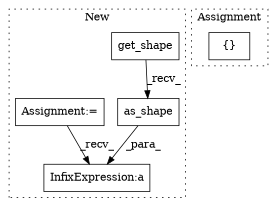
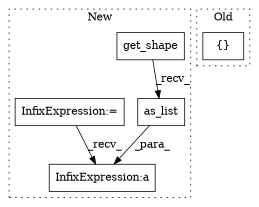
cluster "Assignment": label "Assignment" -> "Old"
node "Assignment:=": label "Assignment:=" -> "InfixExpression:="
node "as_shape": label "as_shape" -> "as_list"
